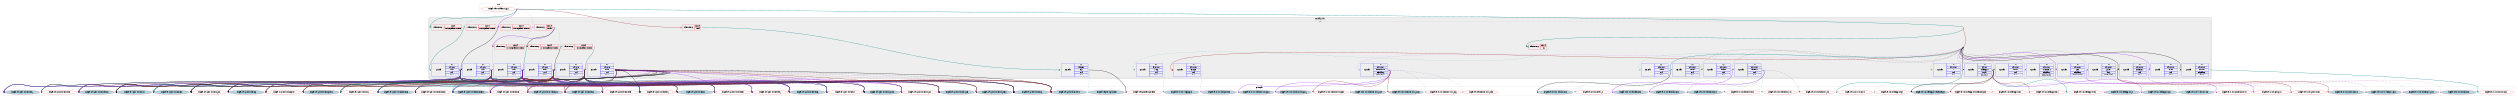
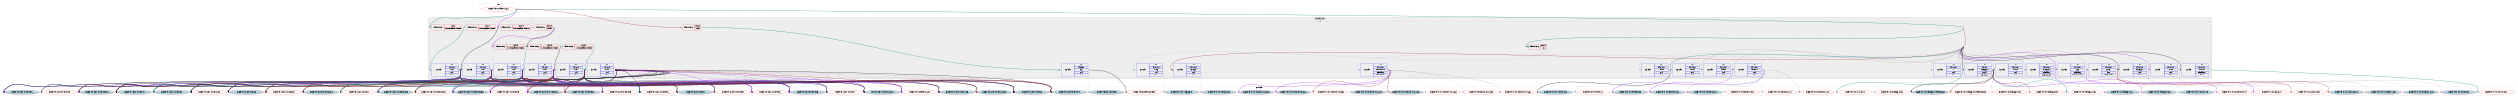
node "portage://six-lang/python-3.12.5_p1": label "portage://six-lang/python-3.12.5_p1" -> "portage://dev-lang/python-3.12.5_p1"
node "portage://dev-lang/python-3.10.14_p1-r1": label "portage://dev-lang/python-3.10.14_p1-r1" -> "none://dev-lang/python-3.10.14_p1-r1"
node "portage://dev-lang/python-3.10.14_p2": label "portage://dev-lang/python-3.10.14_p2" -> "portage://dev-lang/dep-3.10.14_p2"
node "portage://dev-python/protobuf-python-4.25.4": added
